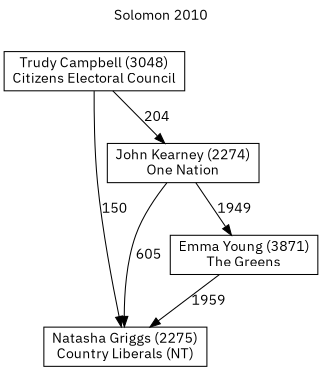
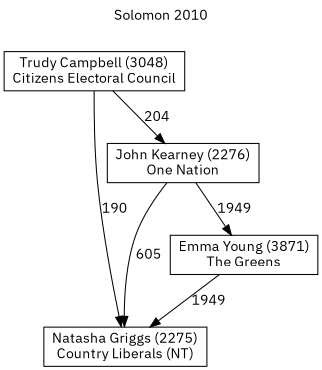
node "John Kearney (2274) One Nation": label "John Kearney (2274) One Nation" -> "John Kearney (2276) One Nation"
edge "Trudy Campbell (3048) Citizens Electoral Council" -> "Natasha Griggs (2275) Country Liberals (NT)": label "150" -> "190"
edge "Emma Young (3871) The Greens" -> "Natasha Griggs (2275) Country Liberals (NT)": label "1959" -> "1949"
